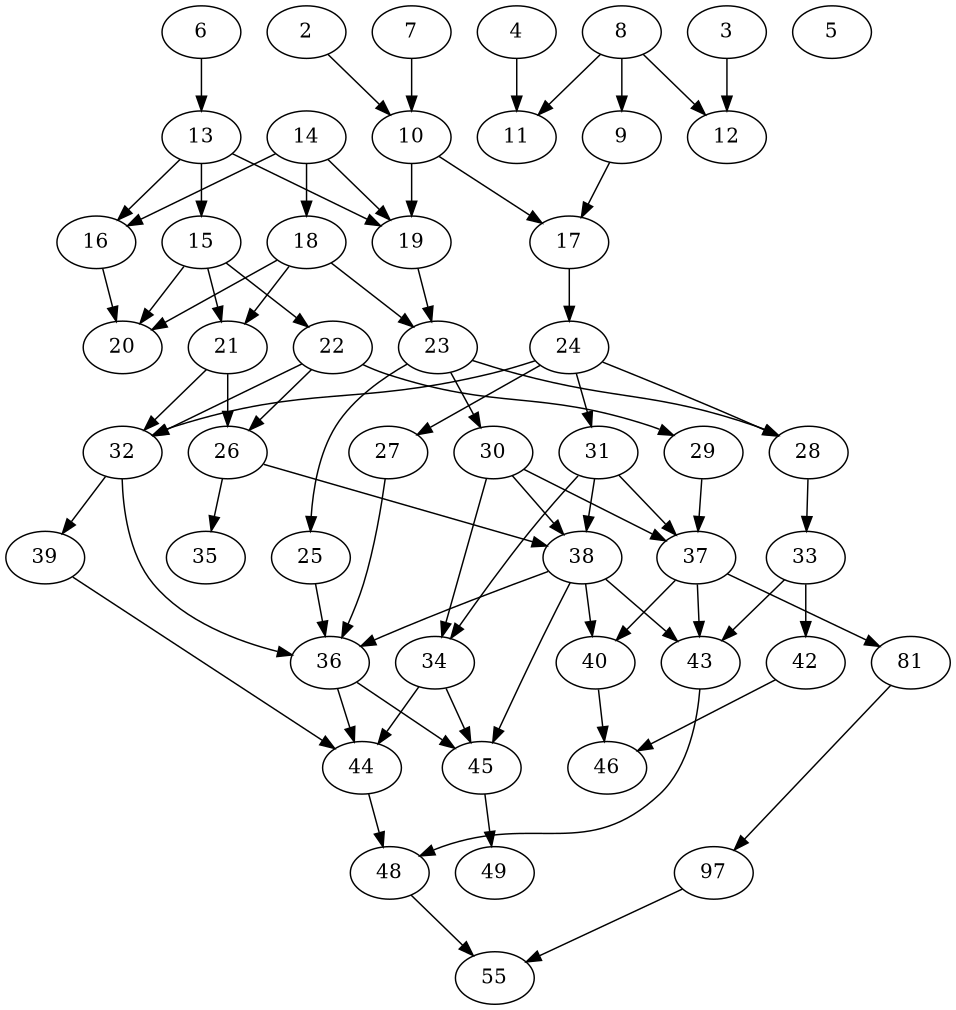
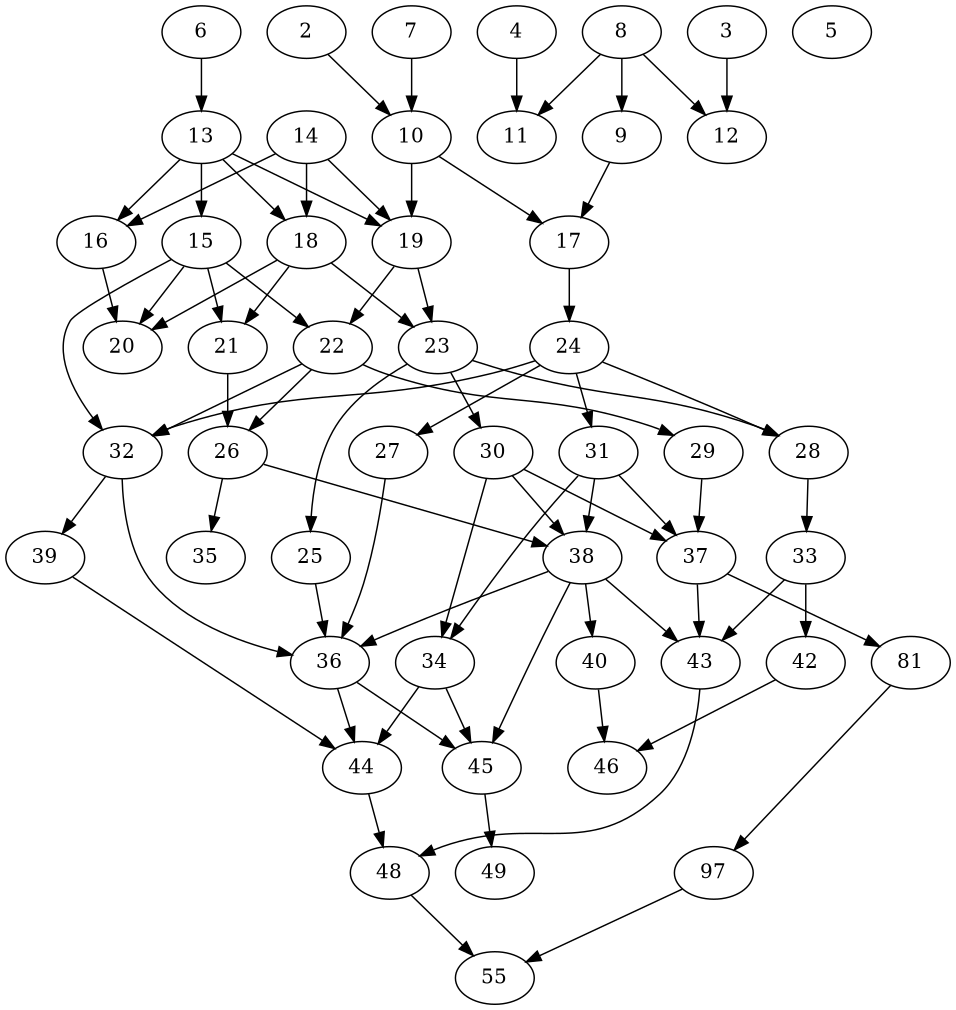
edge "13" -> "18": added
edge "19" -> "22": added
edge "21" -> "32": now "15" -> "32"
edge "37" -> "40": removed
